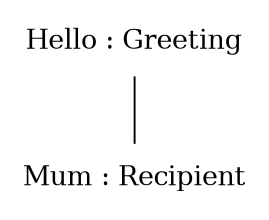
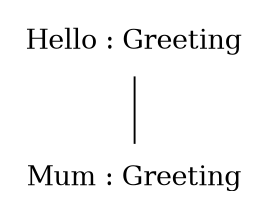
node "Mum : Recipient": label "Mum : Recipient" -> "Mum : Greeting"
